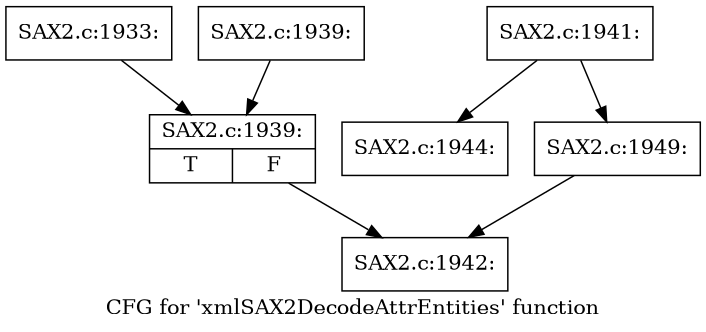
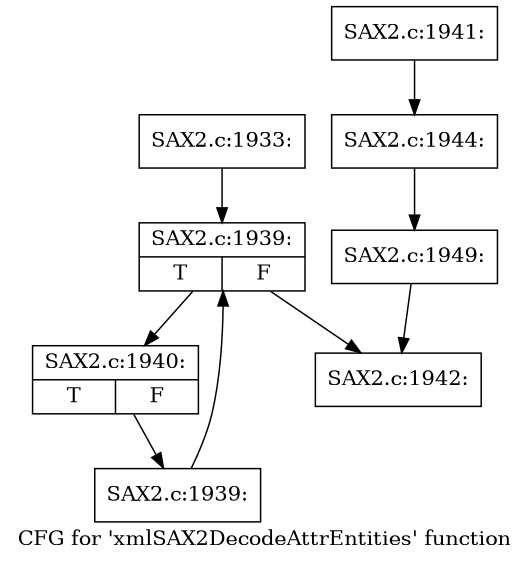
edge "SAX2.c:1941:" -> "SAX2.c:1949:": now "SAX2.c:1944:" -> "SAX2.c:1949:"
node "SAX2.c:1940:": added
